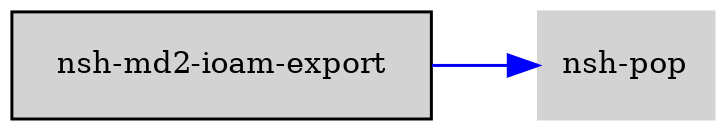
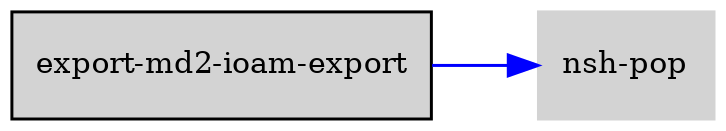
node "nsh-md2-ioam-export": label "nsh-md2-ioam-export" -> "export-md2-ioam-export"
